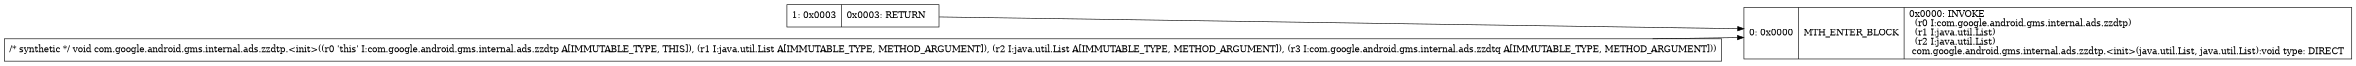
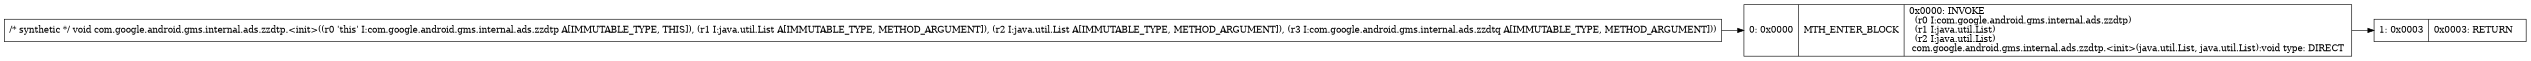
edge "1: 0x0003" -> "0: 0x0000": reversed
